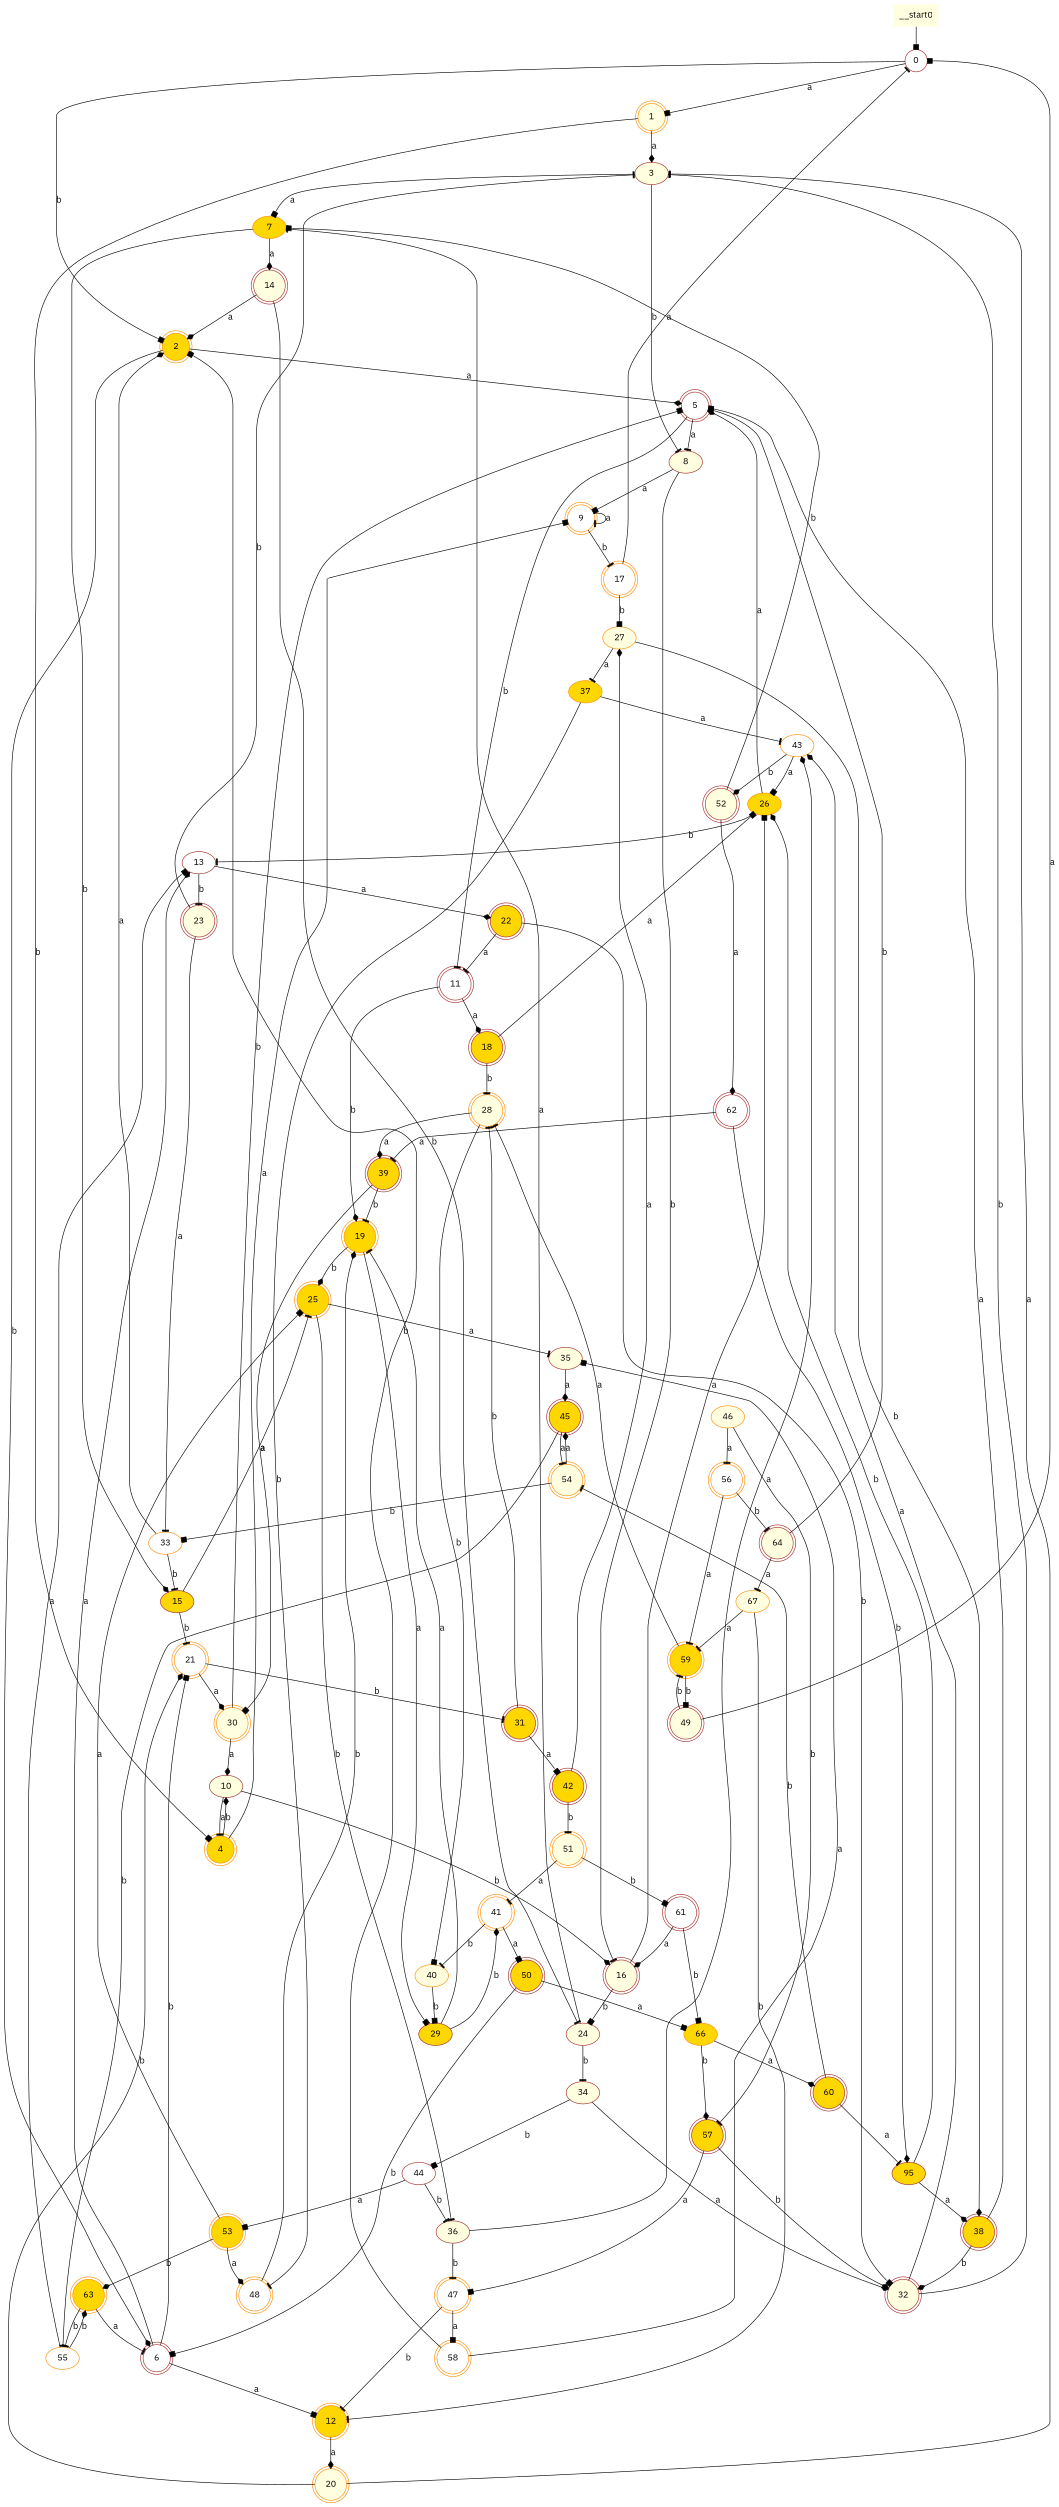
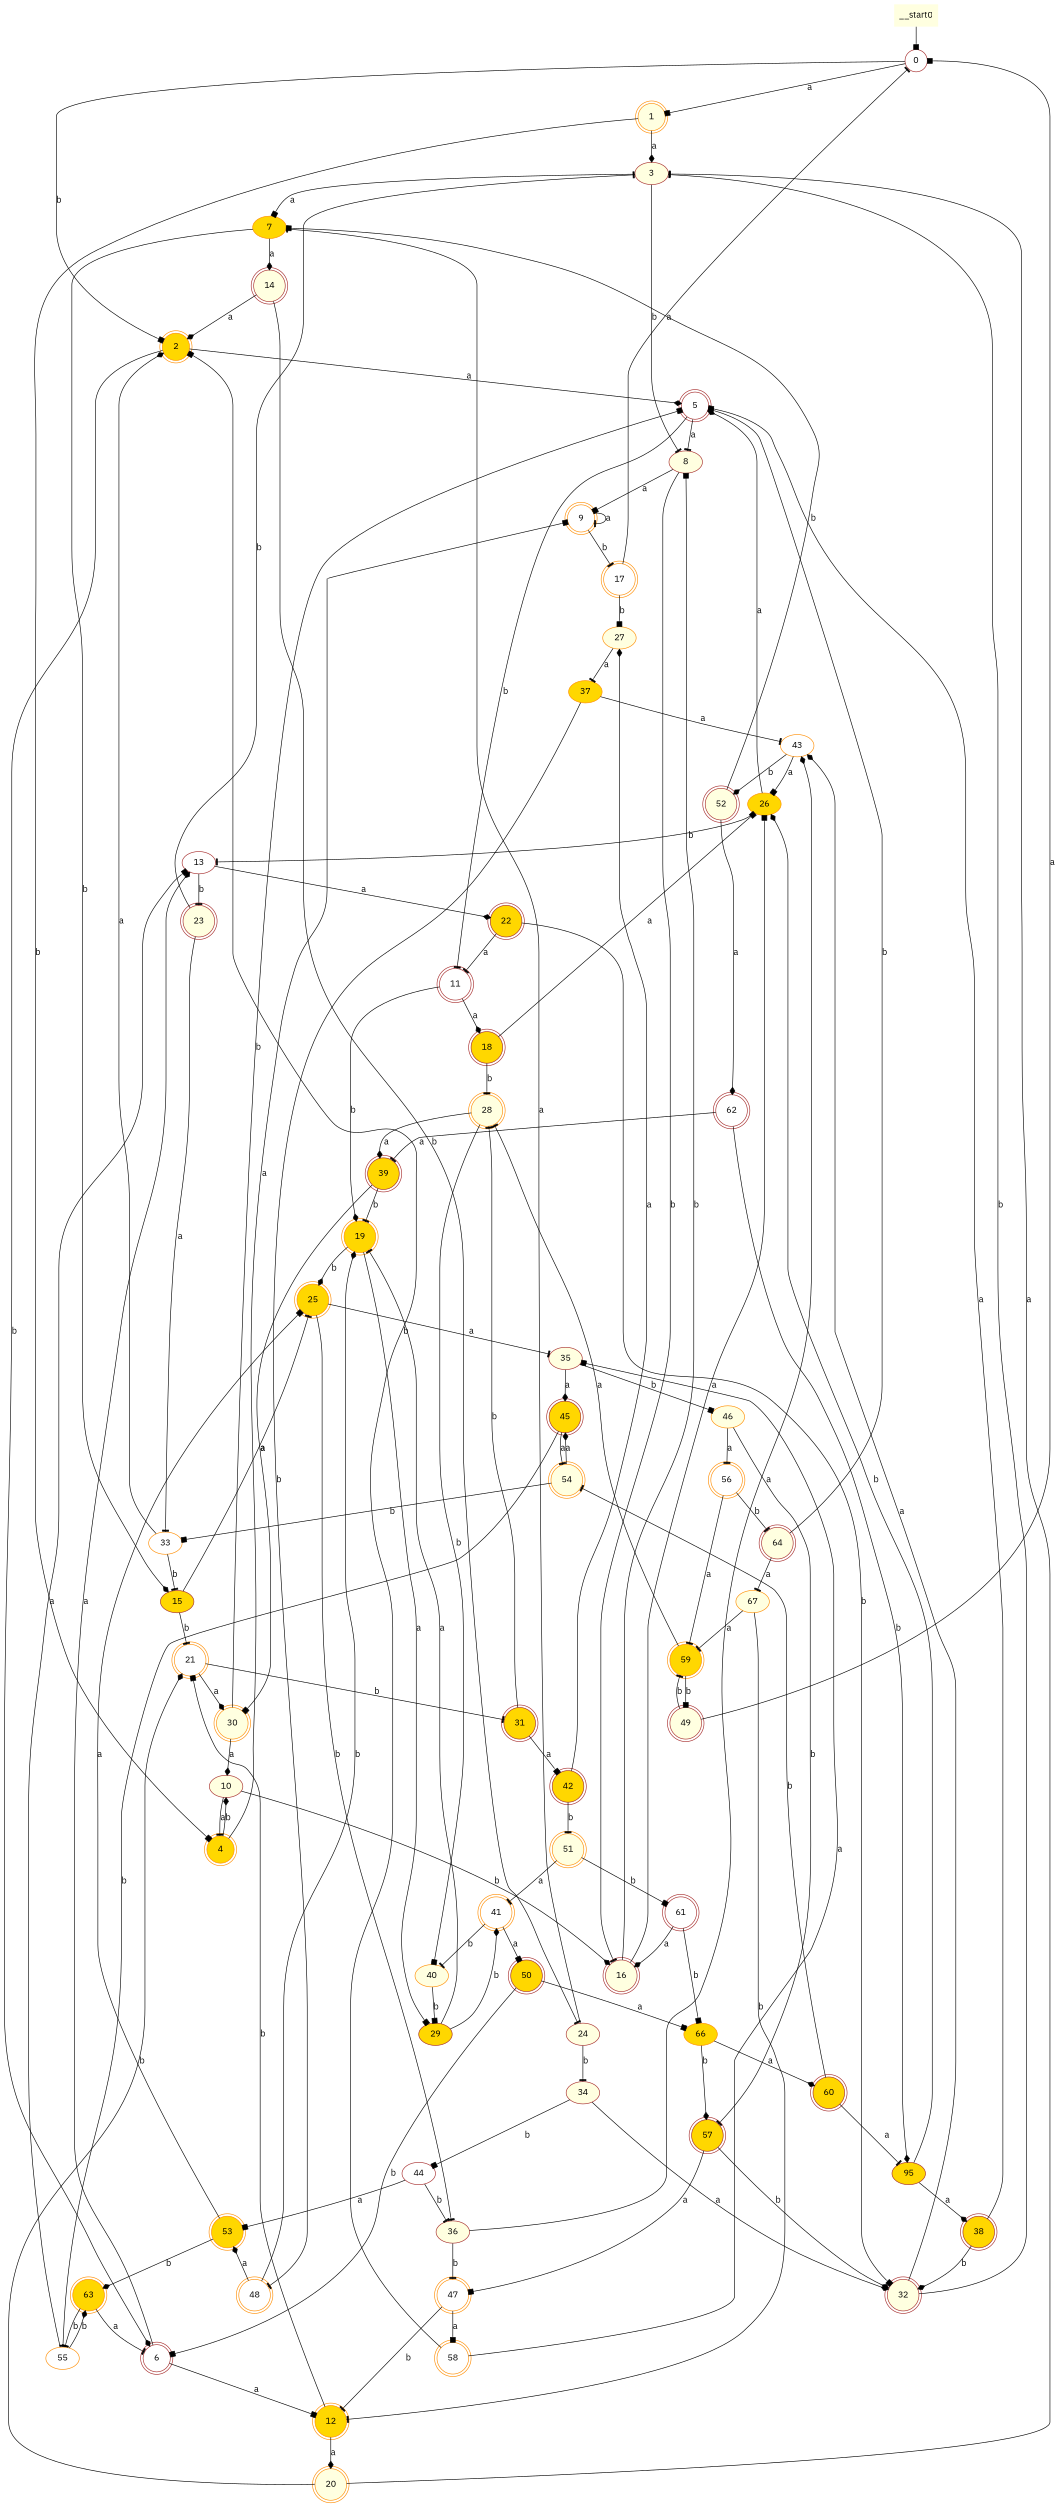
edge "27" -> "38": removed, label "b"
edge "35" -> "46": added, label "b"
edge "16" -> "24": now "16" -> "8"
edge "6" -> "21": now "12" -> "21"
edge "53" -> "48": reversed
